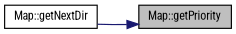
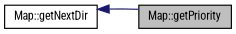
edge "Map::getNextDir" -> "Map::getPriority": reversed
